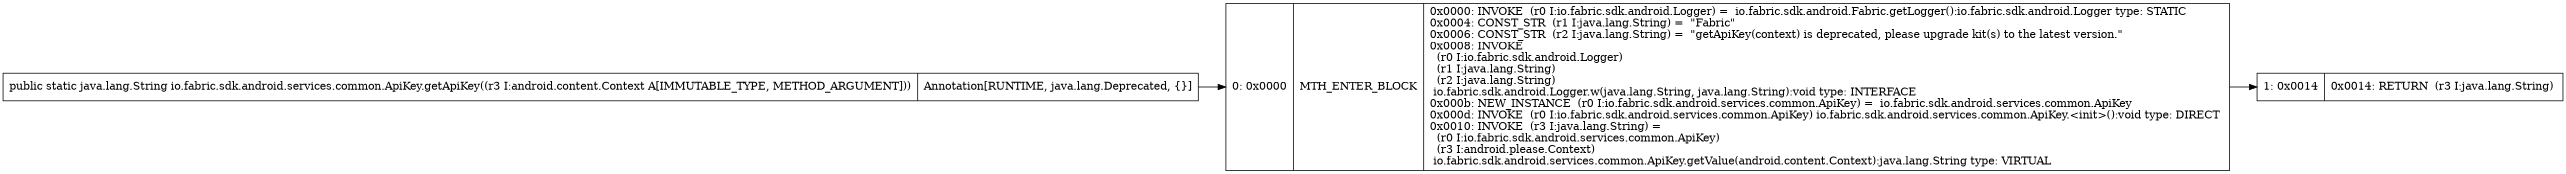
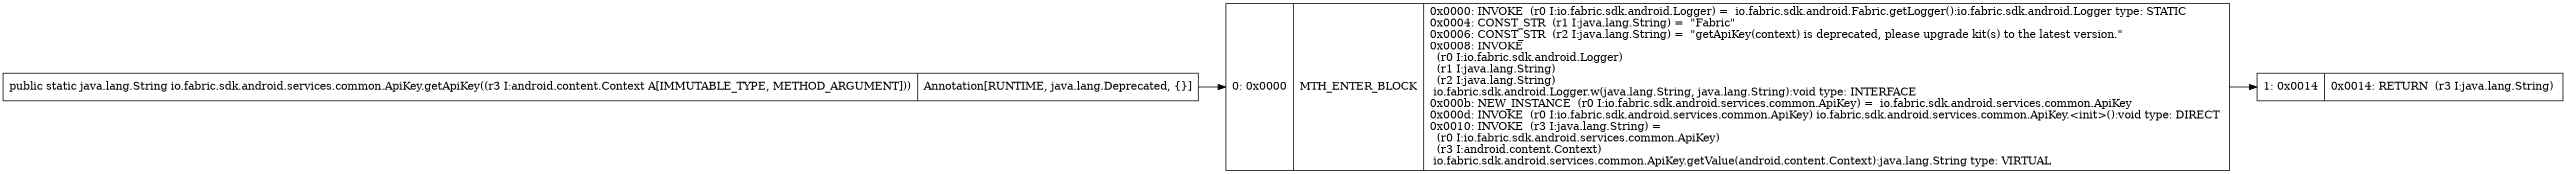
node "0: 0x0000": text "(r3 I:android.please.Context)" -> "(r3 I:android.content.Context)"
